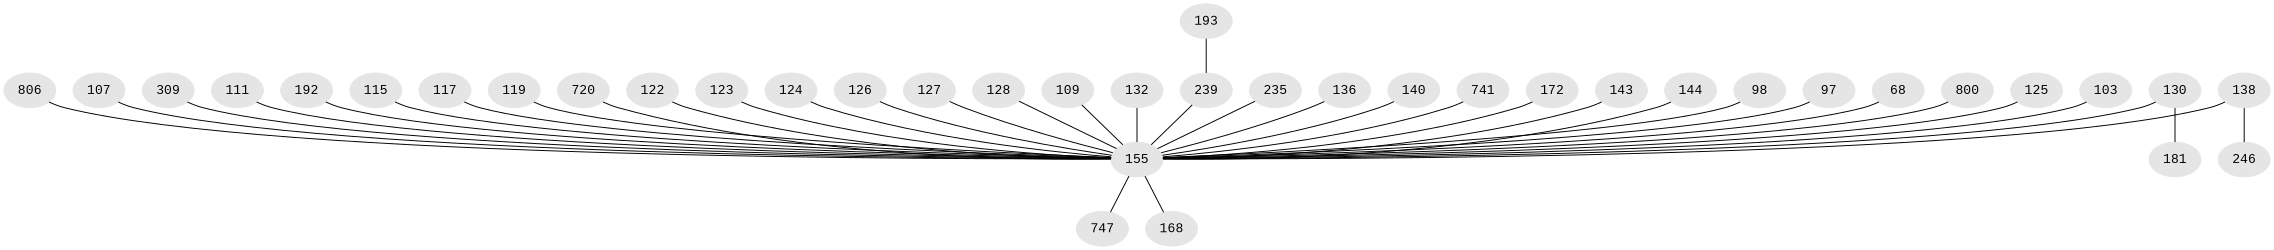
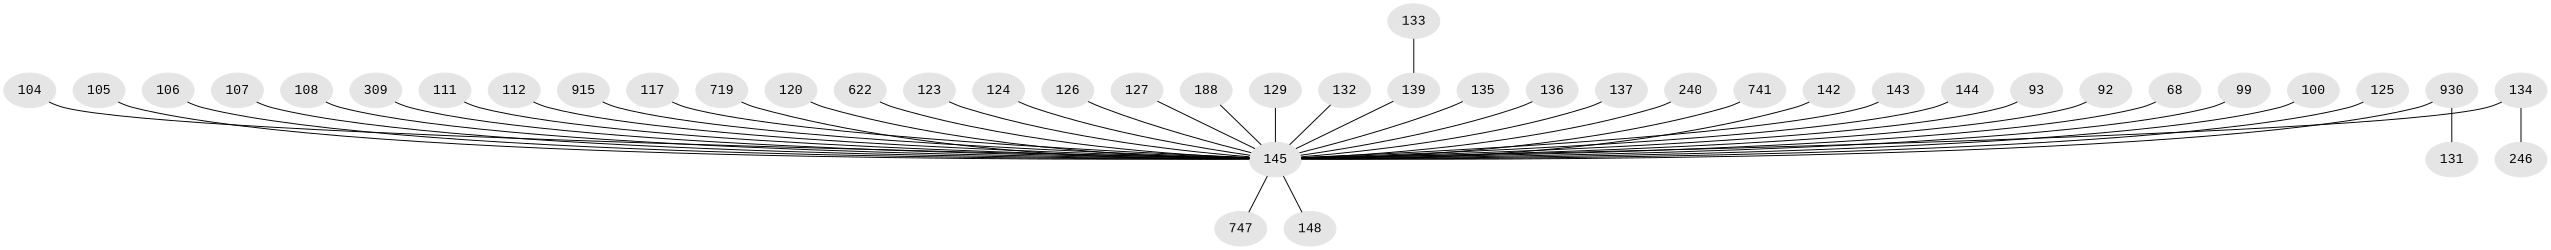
node "193": label "193" -> "133"
node "806": label "806" -> "106"
node "105": added
node "108": added
node "192": label "192" -> "112"
node "115": label "115" -> "915"
node "119": label "119" -> "719"
node "720": label "720" -> "120"
node "122": label "122" -> "622"
node "128": label "128" -> "188"
node "109": label "109" -> "129"
node "239": label "239" -> "139"
node "235": label "235" -> "135"
node "140": label "140" -> "240"
node "172": label "172" -> "142"
node "137": added
node "98": label "98" -> "93"
node "97": label "97" -> "92"
node "800": label "800" -> "100"
node "103": label "103" -> "104"
node "130": label "130" -> "930"
node "138": label "138" -> "134"
node "99": added
node "155": label "155" -> "145"
node "181": label "181" -> "131"
node "168": label "168" -> "148"
